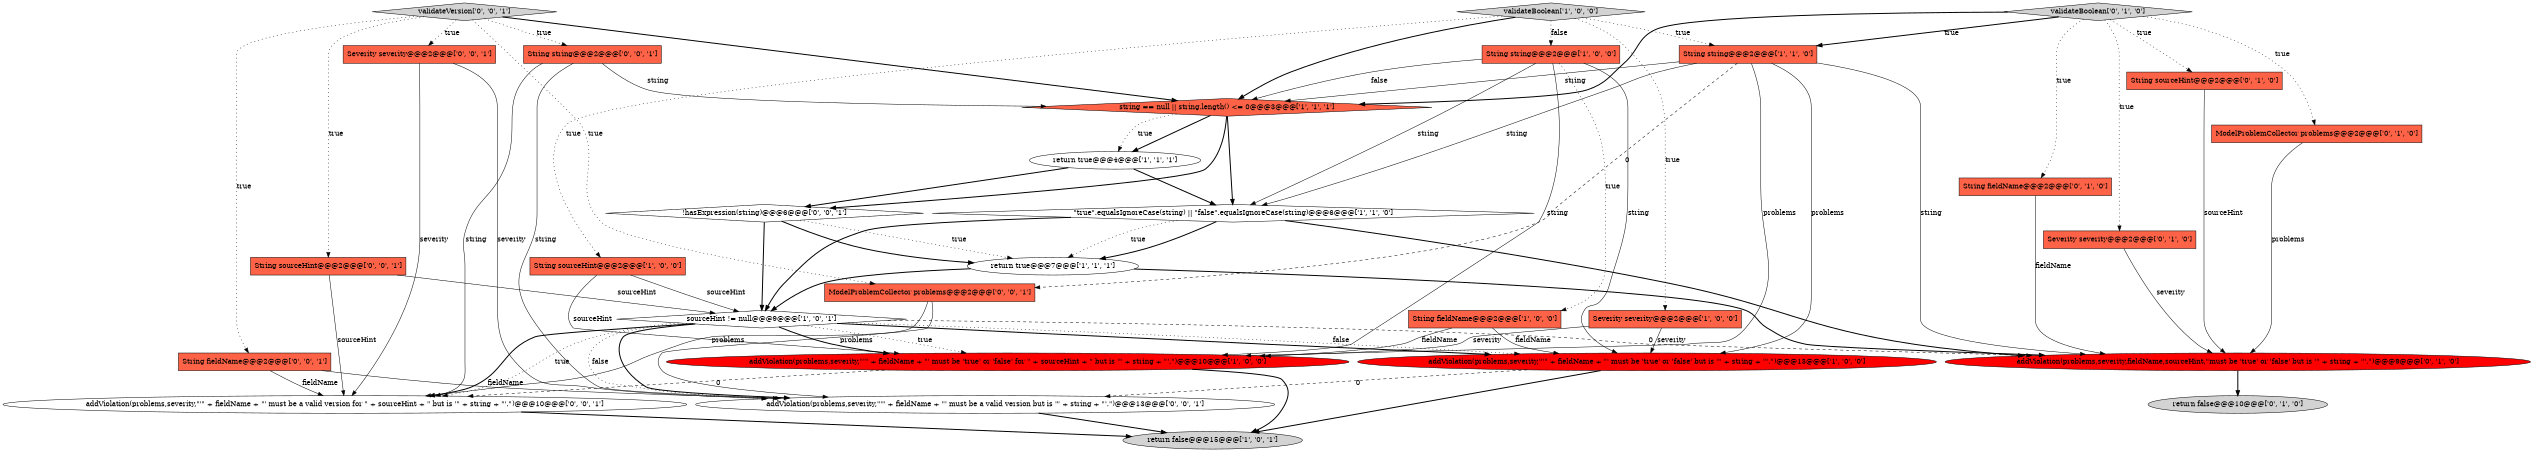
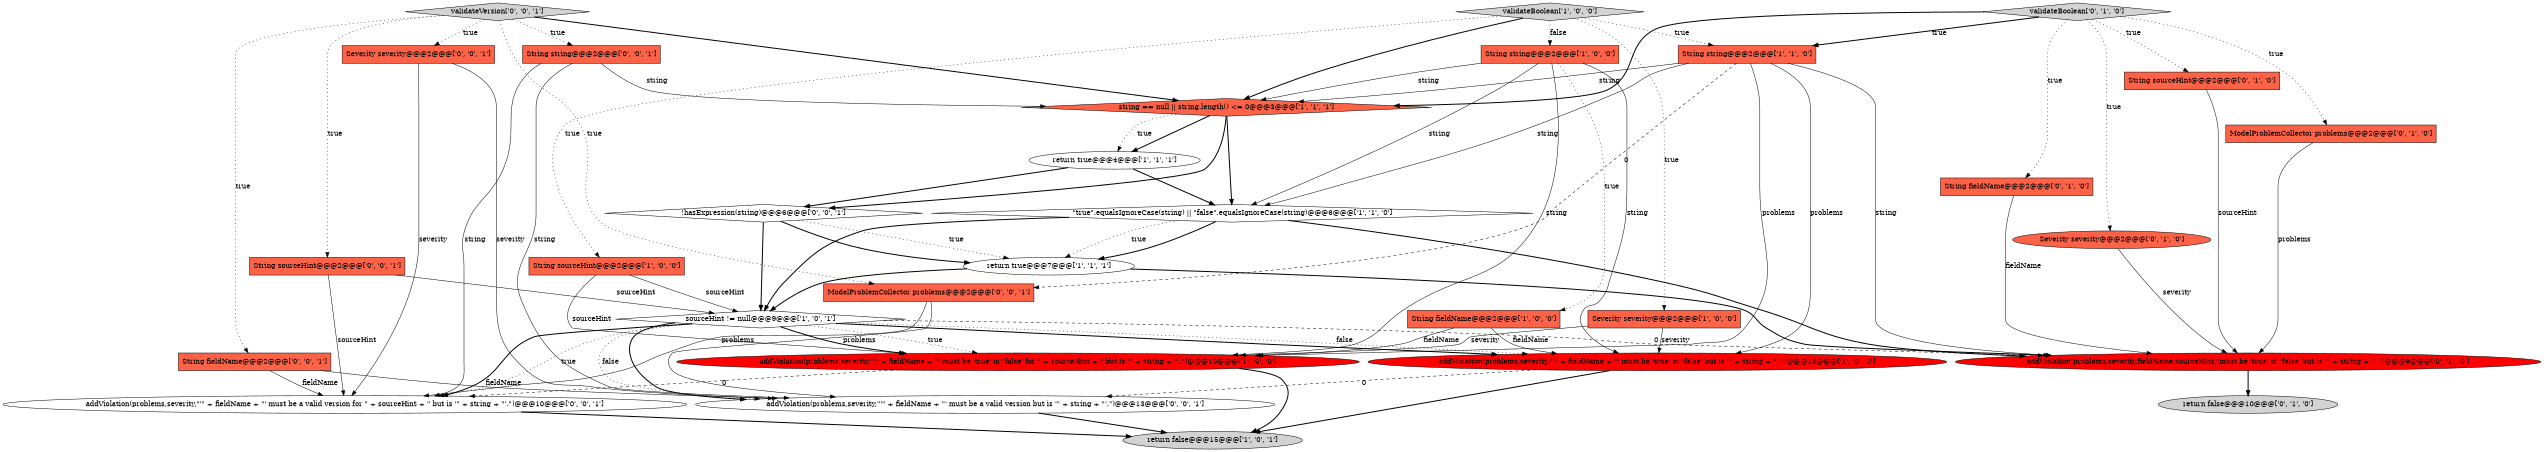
edge "String string@@@2@@@['1', '0', '0']" -> "string == null || string.length() <= 0@@@3@@@['1', '1', '1']": label "false" -> "string"
node "Severity severity@@@2@@@['0', '1', '0']": shape box -> ellipse
